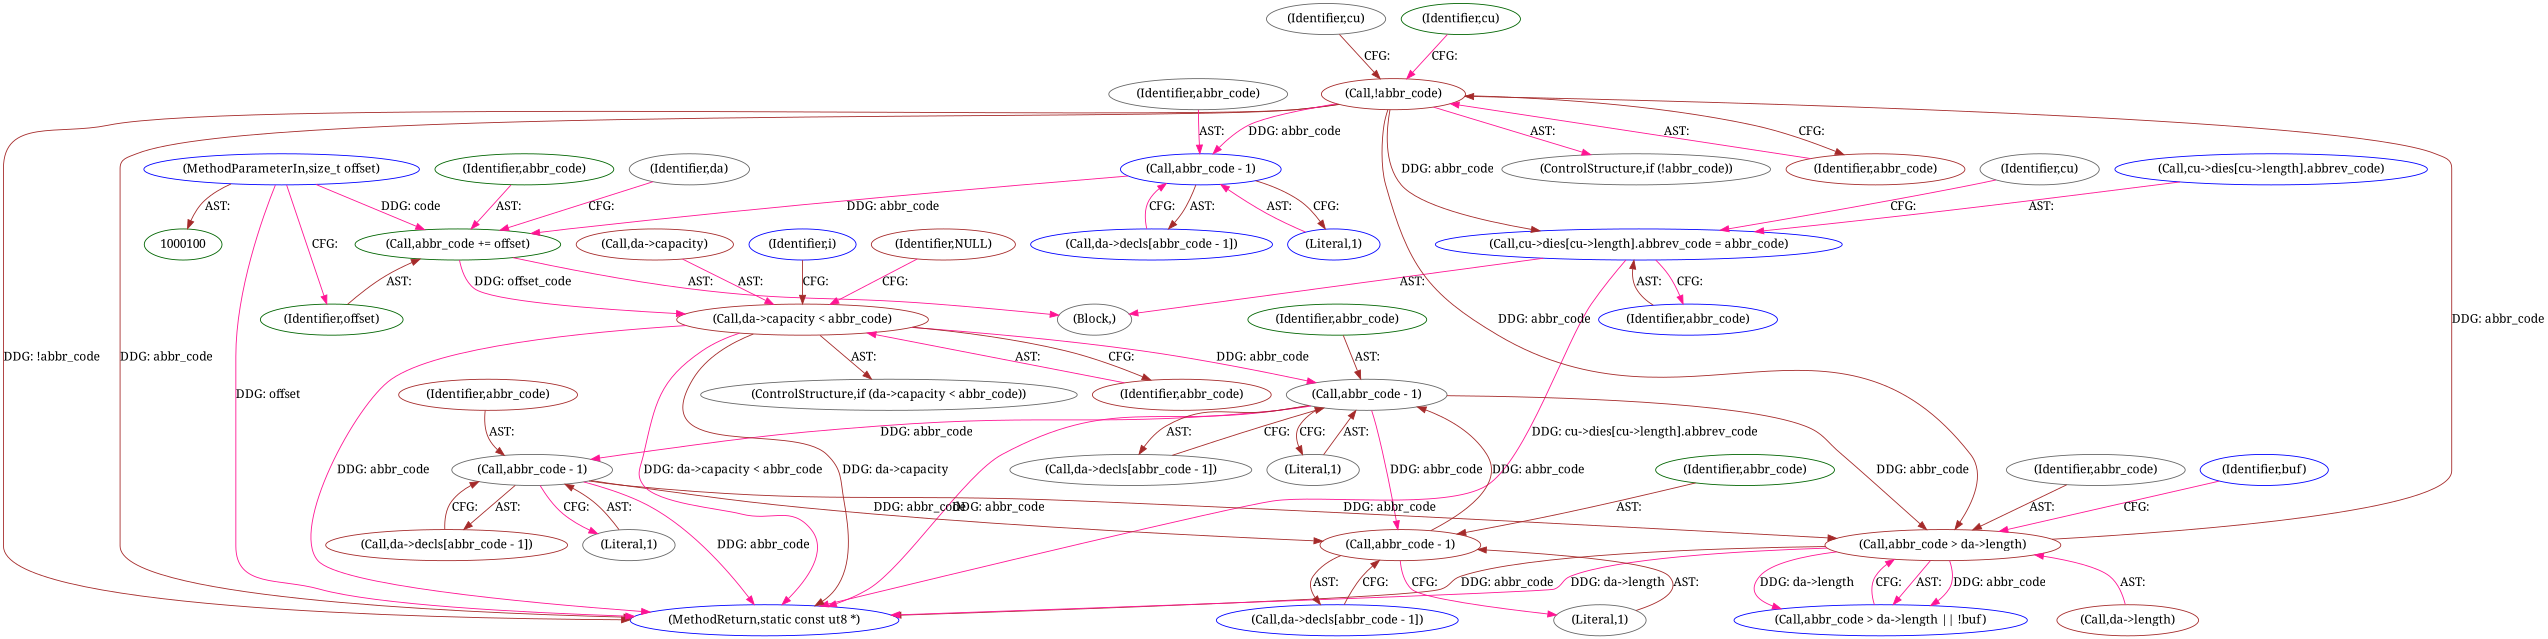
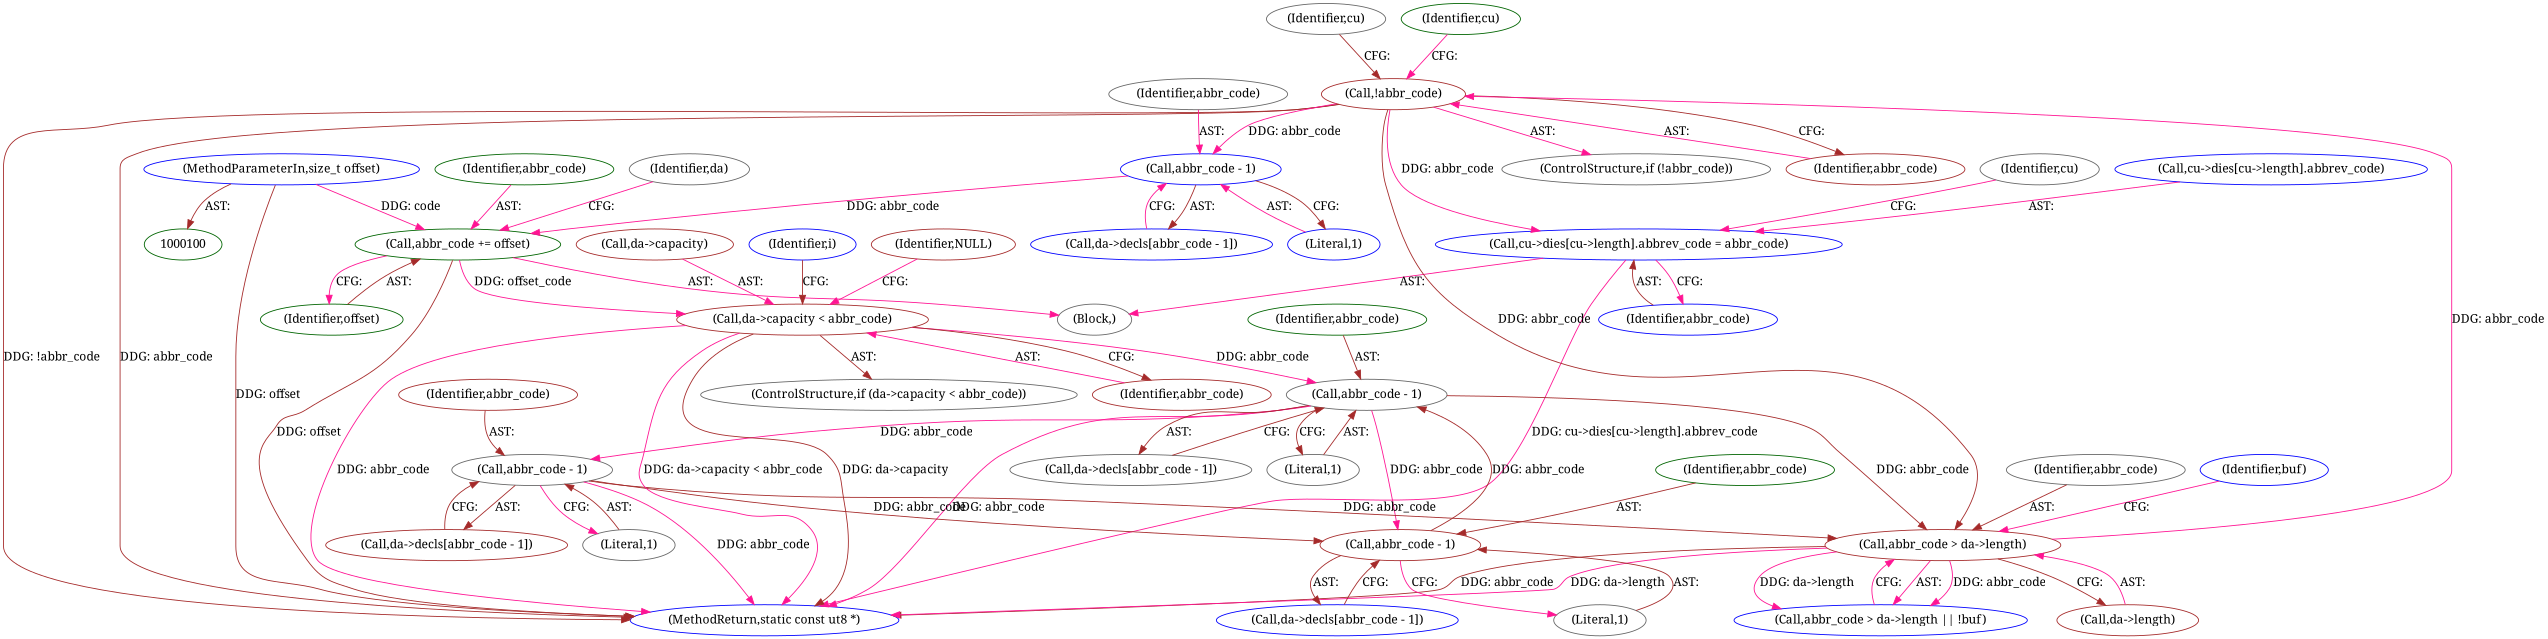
edge "(Call,abbr_code > da->length)" -> "(Call,!abbr_code)": color brown -> deeppink
edge "(Call,!abbr_code)" -> "(Call,cu->dies[cu->length].abbrev_code = abbr_code)": color brown -> deeppink
edge "(MethodParameterIn,size_t offset)" -> "(Identifier,offset)": now "(Call,abbr_code += offset)" -> "(Identifier,offset)"
edge "(Call,abbr_code += offset)" -> "(MethodReturn,static const ut8 *)": added, label "DDG: offset"
edge "(MethodParameterIn,size_t offset)" -> "(MethodReturn,static const ut8 *)": color deeppink -> brown
edge "(Call,abbr_code > da->length)" -> "(Call,da->length)": added, label "CFG:"
